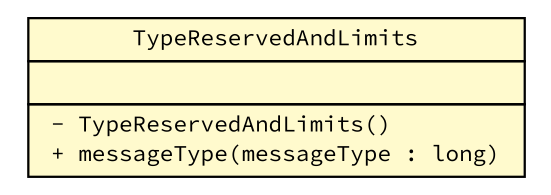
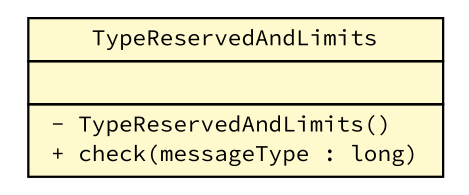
node "TypeReservedAndLimits": text "+ messageType(messageType : long)" -> "+ check(messageType : long)"
